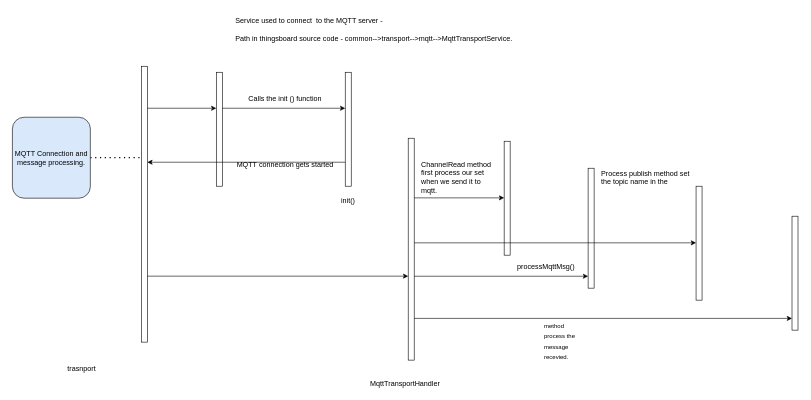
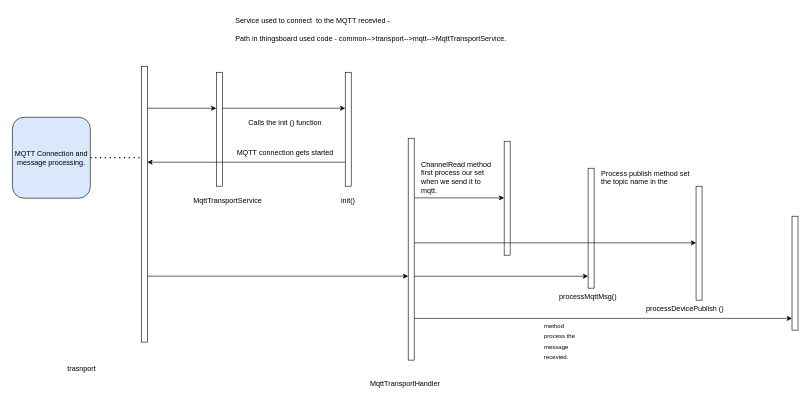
node "Service used to connect to the MQTT server -": label "Service used to connect to the MQTT server -" -> "Service used to connect to the MQTT recevied -"
node "Path in thingsboard source code - common-->transport-->mqtt-->MqttTransportService.": label "Path in thingsboard source code - common-->transport-->mqtt-->MqttTransportService." -> "Path in thingsboard used code - common-->transport-->mqtt-->MqttTransportService."
node "Calls the init () function": moved (285, 99) -> (285, 123)
node "MQTT connection gets started": moved (285, 165) -> (285, 153)
node "MqttTransportService": added
node "processMqttMsg()": moved (546, 264) -> (588, 294)
node "processDevicePublish ()": added
